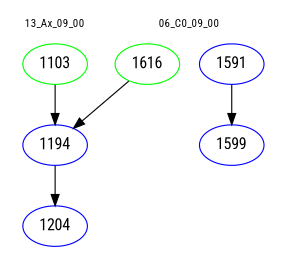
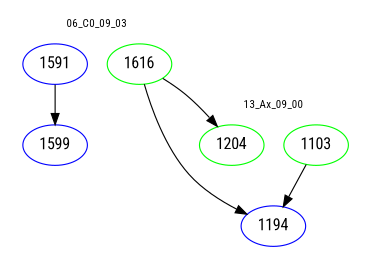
cluster "06_C0_09_00": label "06_C0_09_00" -> "06_C0_09_03"
edge "1194" -> "1204": now "1616" -> "1204"
node "1204": color blue -> green
